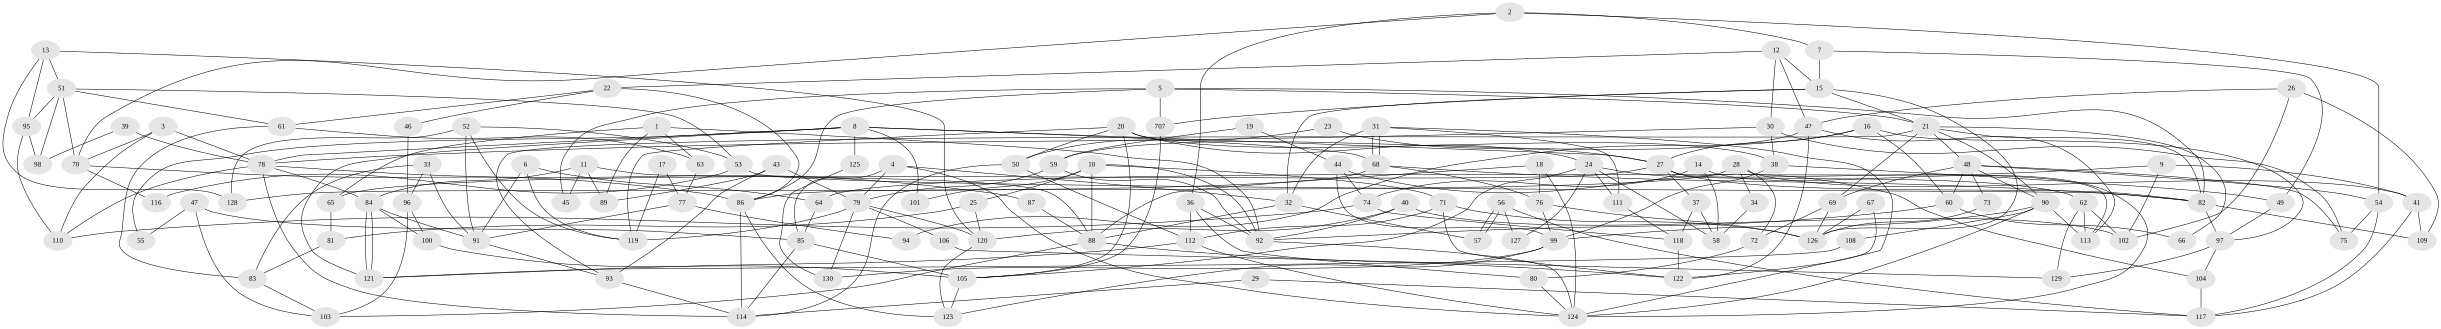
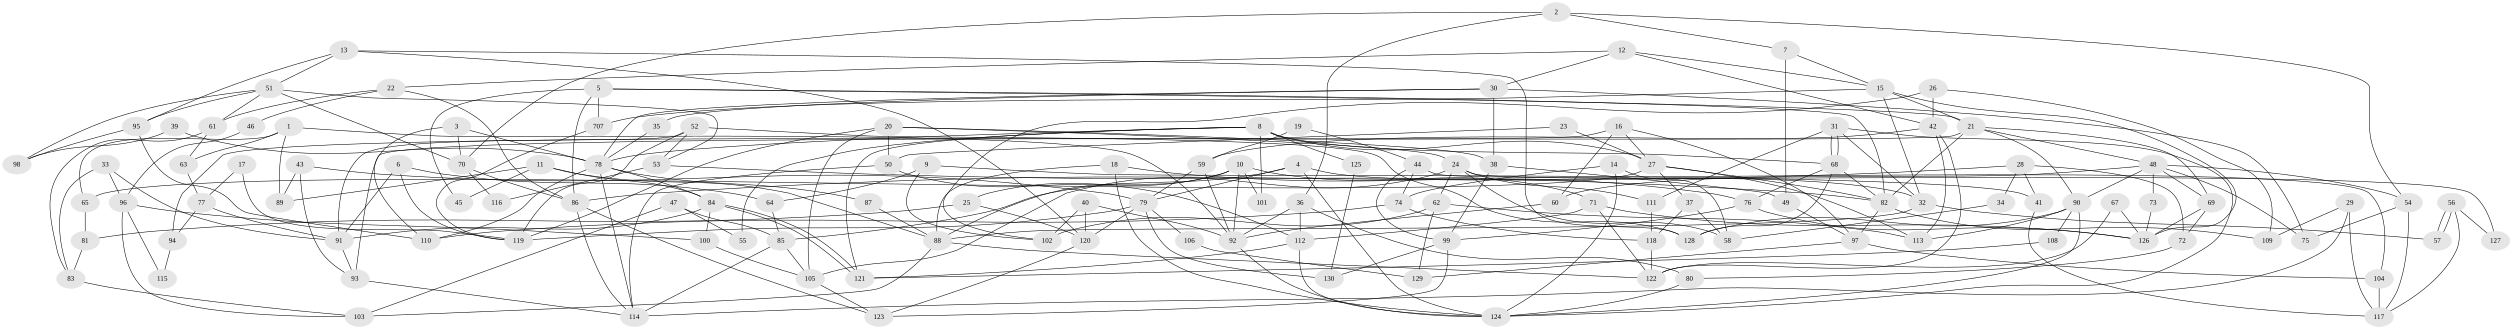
node "35": added
edge "41" -- "109": now "29" -- "109"
edge "90" -- "99": now "90" -- "128"
edge "707" -- "105": now "707" -- "119"
node "66": removed
node "115": added
